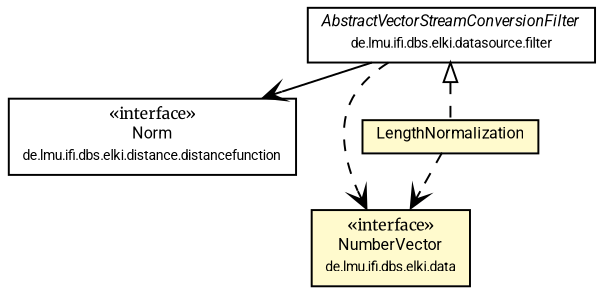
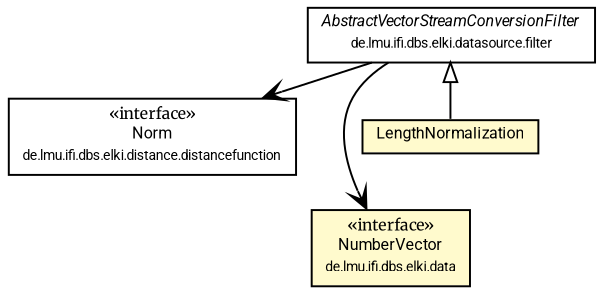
edge "LengthNormalization" -> "AbstractVectorStreamConversionFilter": style dashed -> solid
edge "AbstractVectorStreamConversionFilter" -> "NumberVector": style dashed -> solid
edge "LengthNormalization" -> "NumberVector": removed
